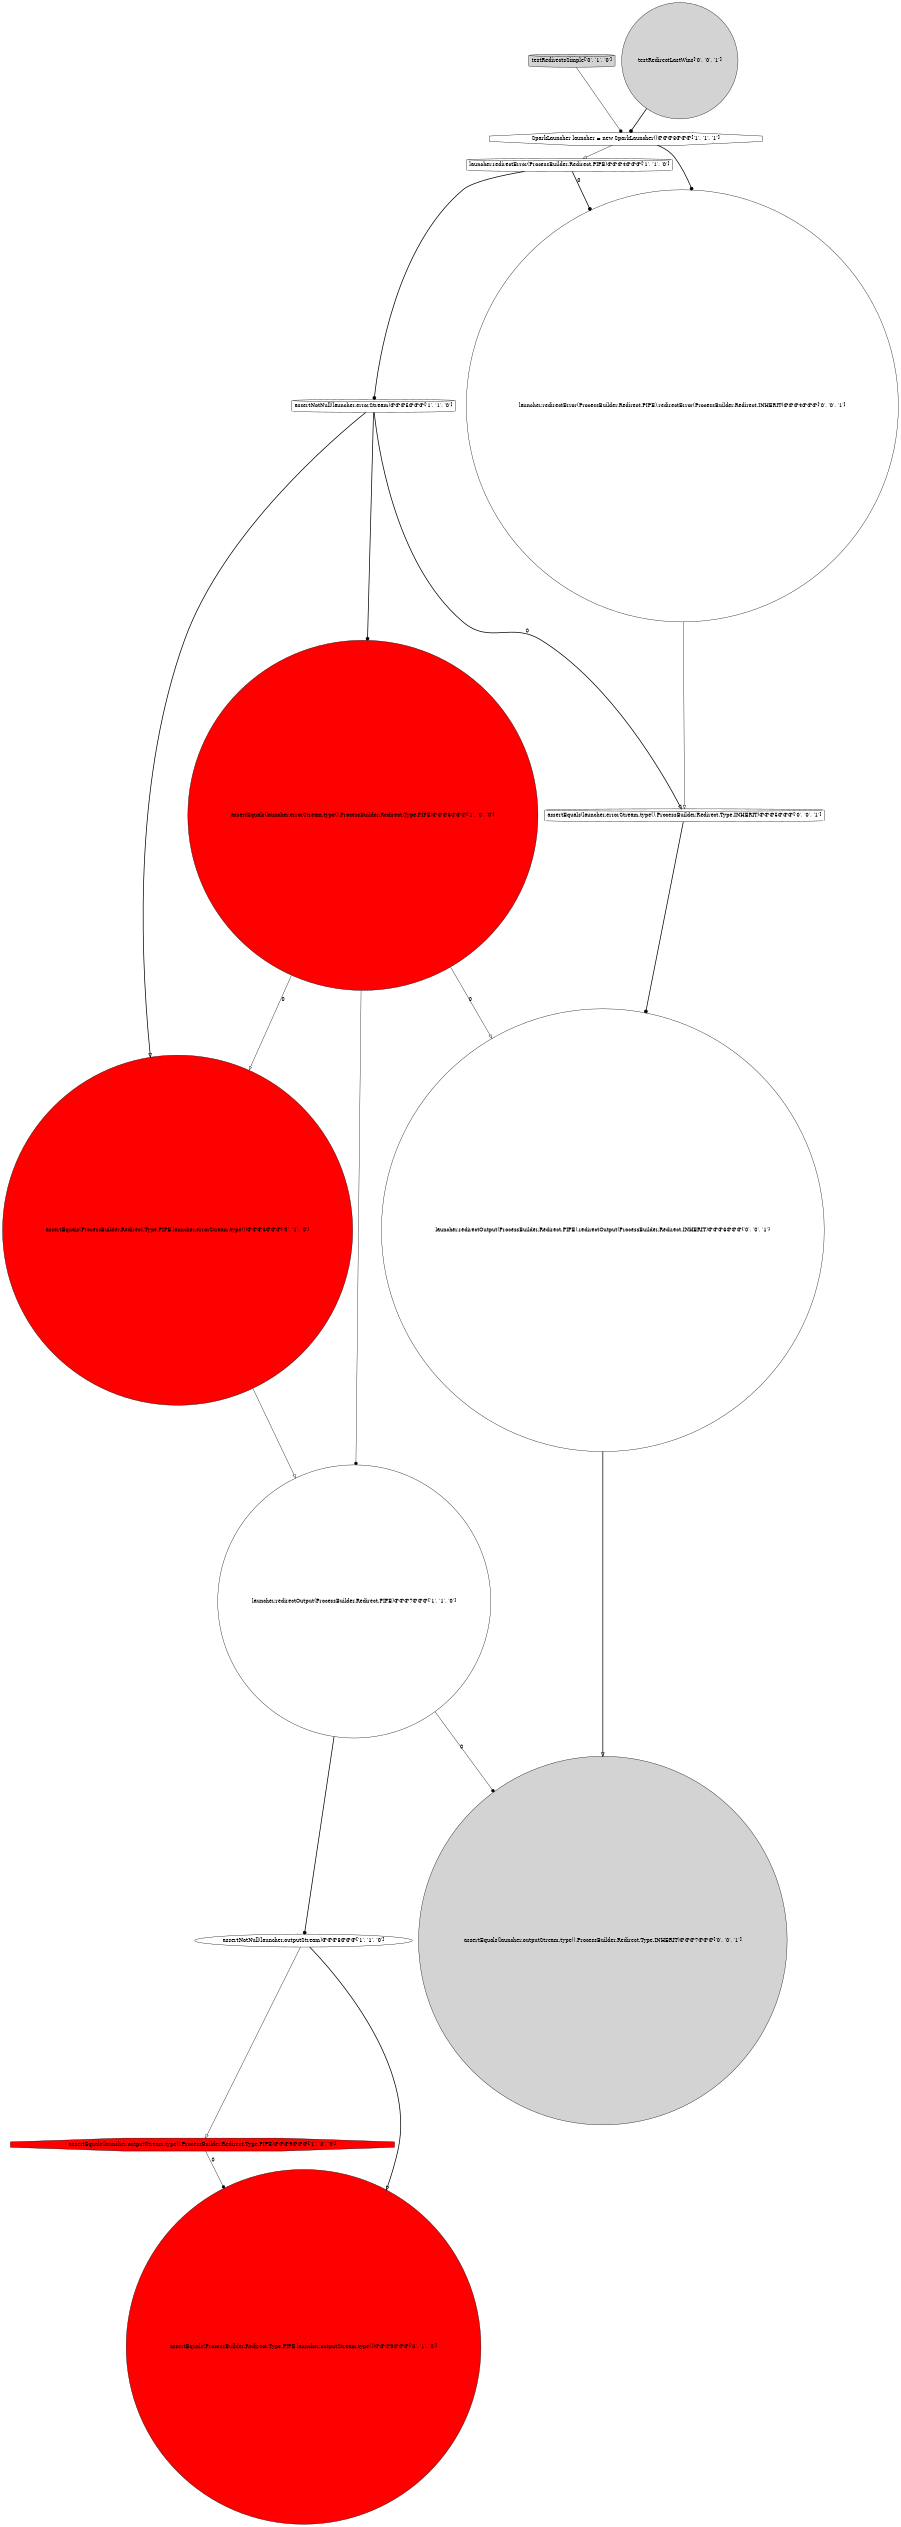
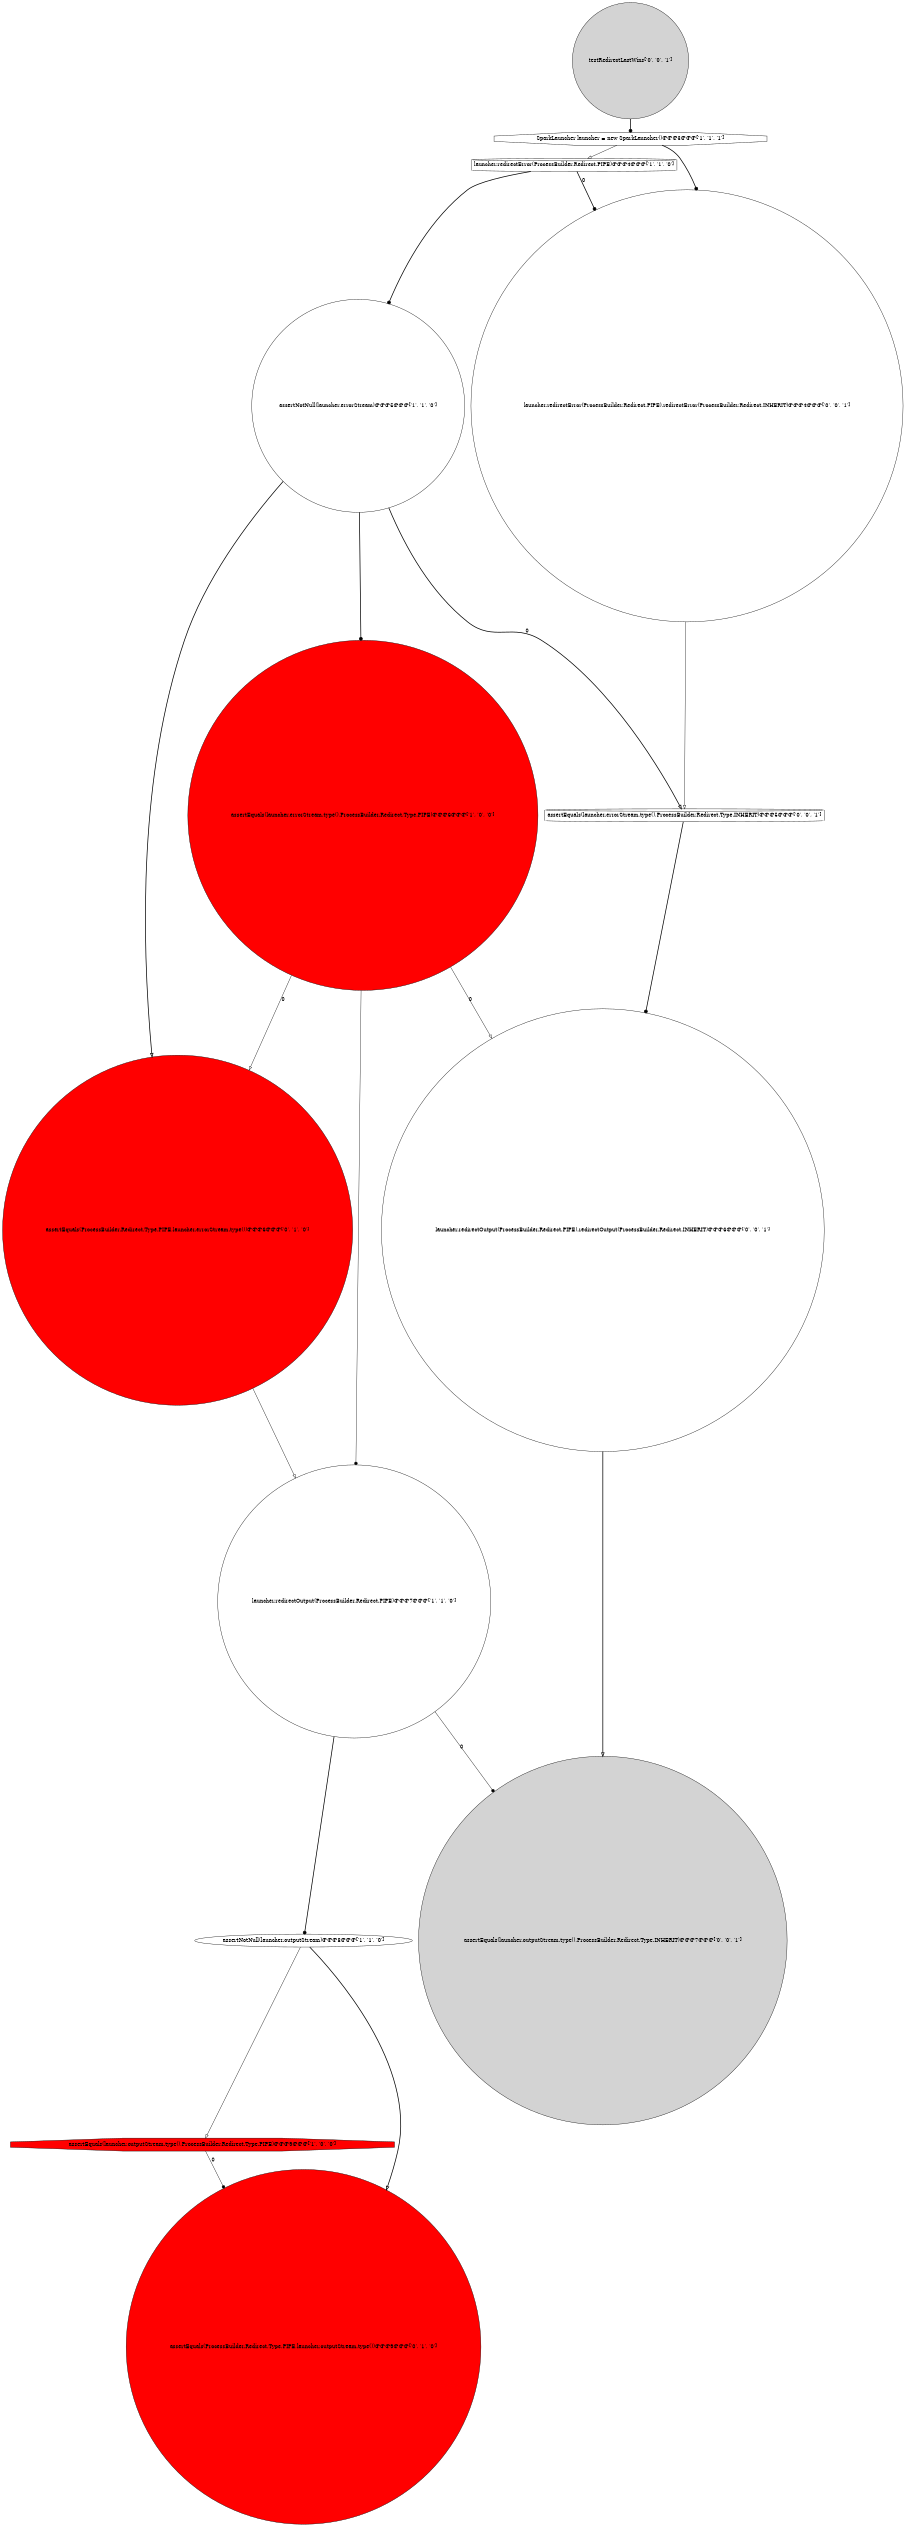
node "testRedirectsSimple['0', '1', '0']": removed
node "assertNotNull(launcher.errorStream)@@@5@@@['1', '1', '0']": shape cylinder -> circle
